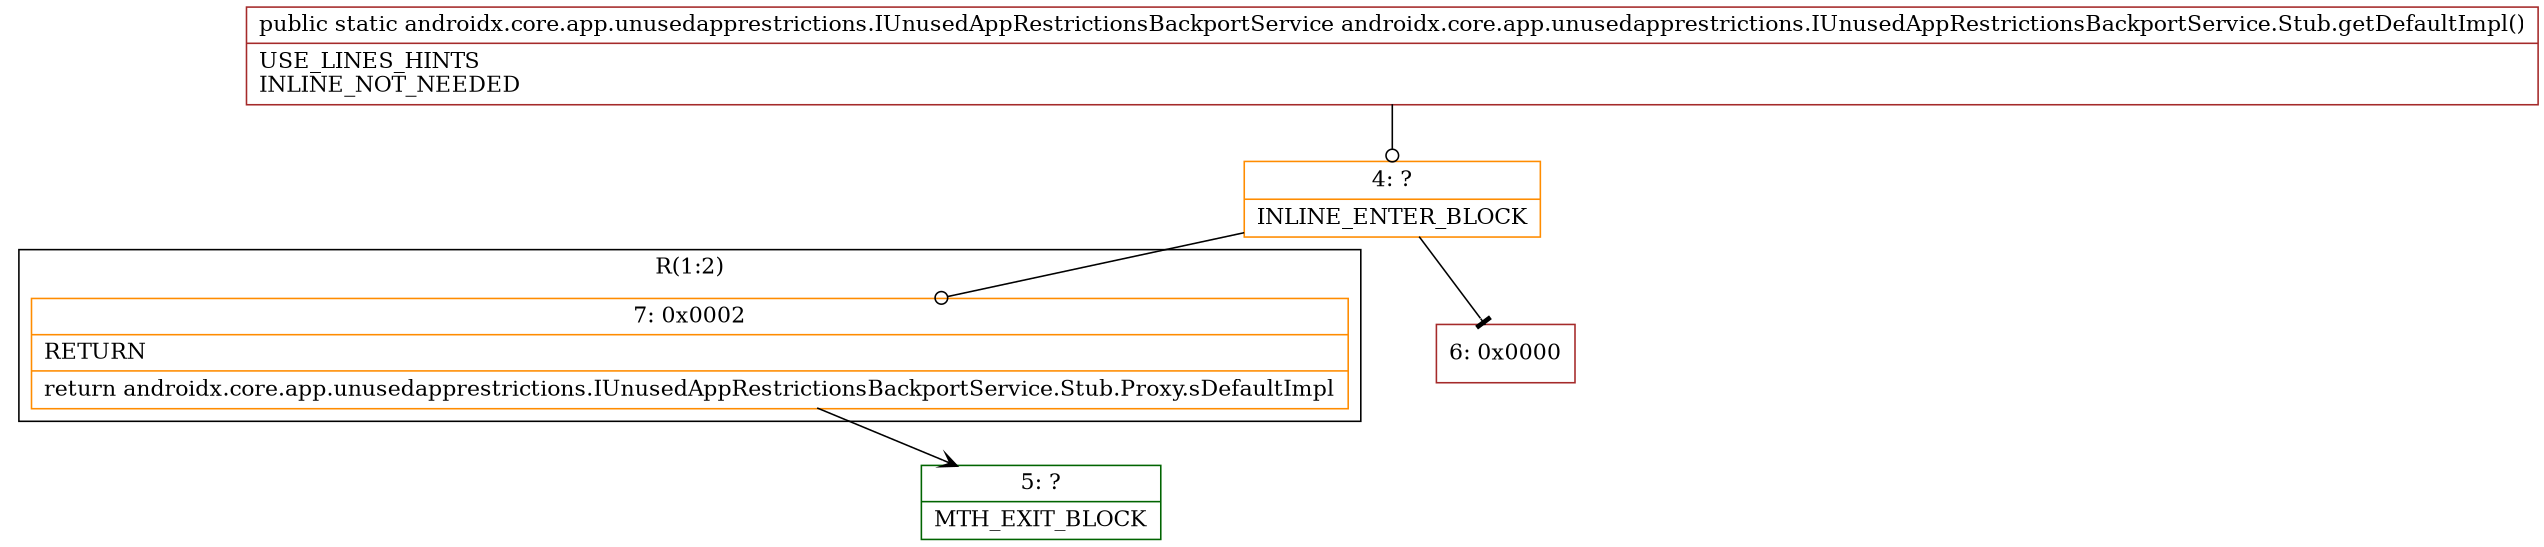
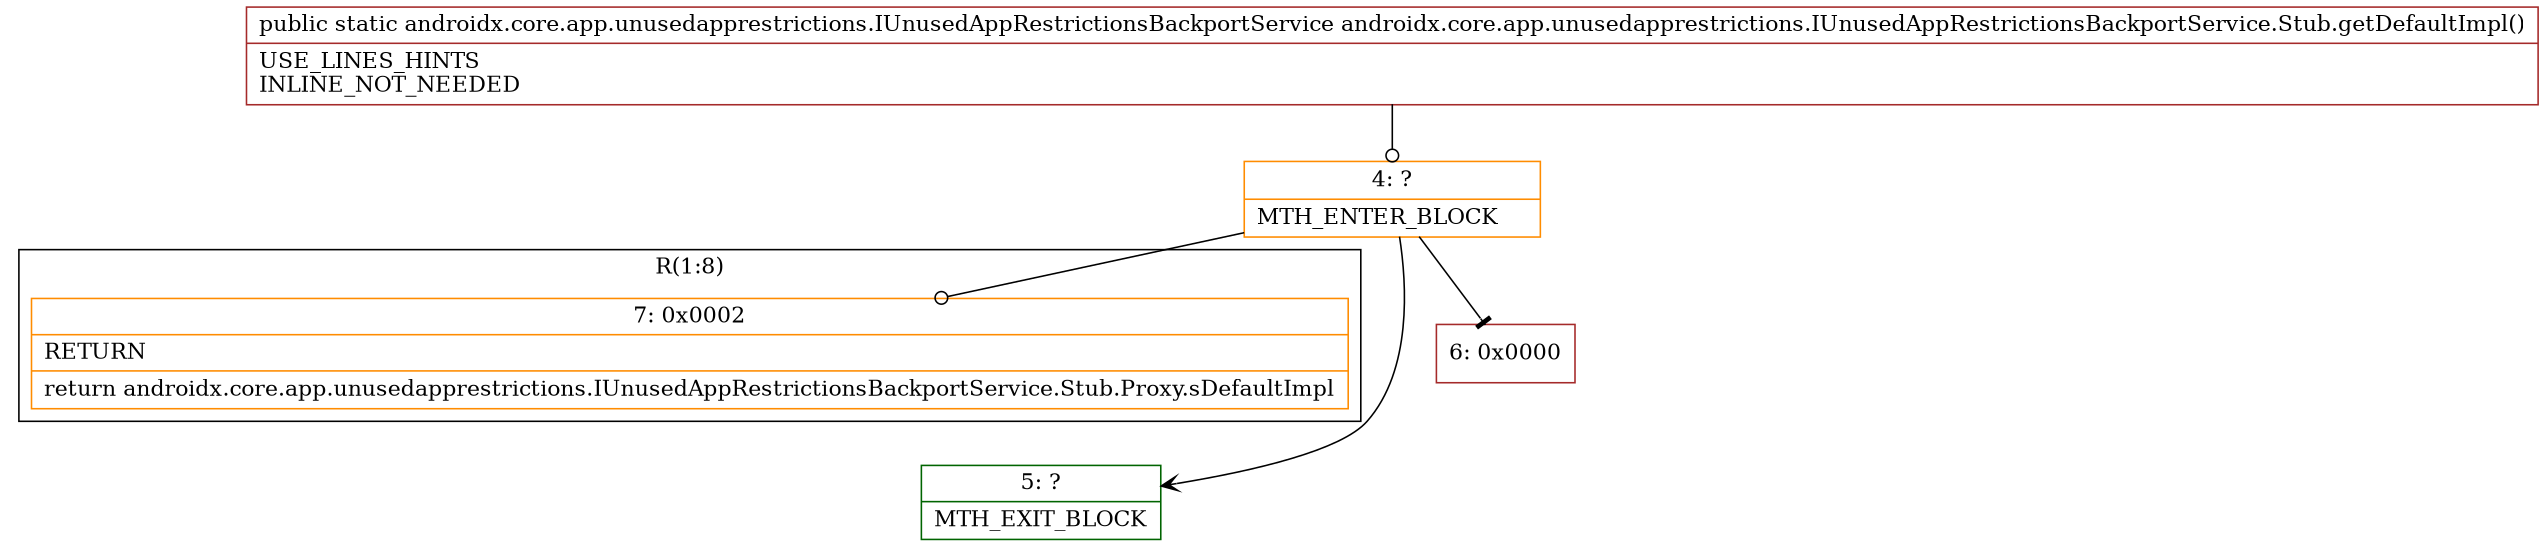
node "4: ?": text "INLINE_ENTER_BLOCK" -> "MTH_ENTER_BLOCK"
cluster "R(1:2)": label "R(1:2)" -> "R(1:8)"
edge "7: 0x0002" -> "5: ?": now "4: ?" -> "5: ?"
